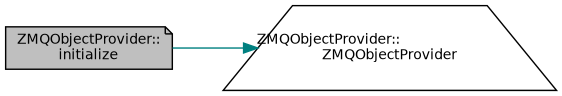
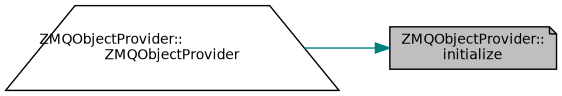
edge "ZMQObjectProvider:: initialize" -> "ZMQObjectProvider:: ZMQObjectProvider": reversed
